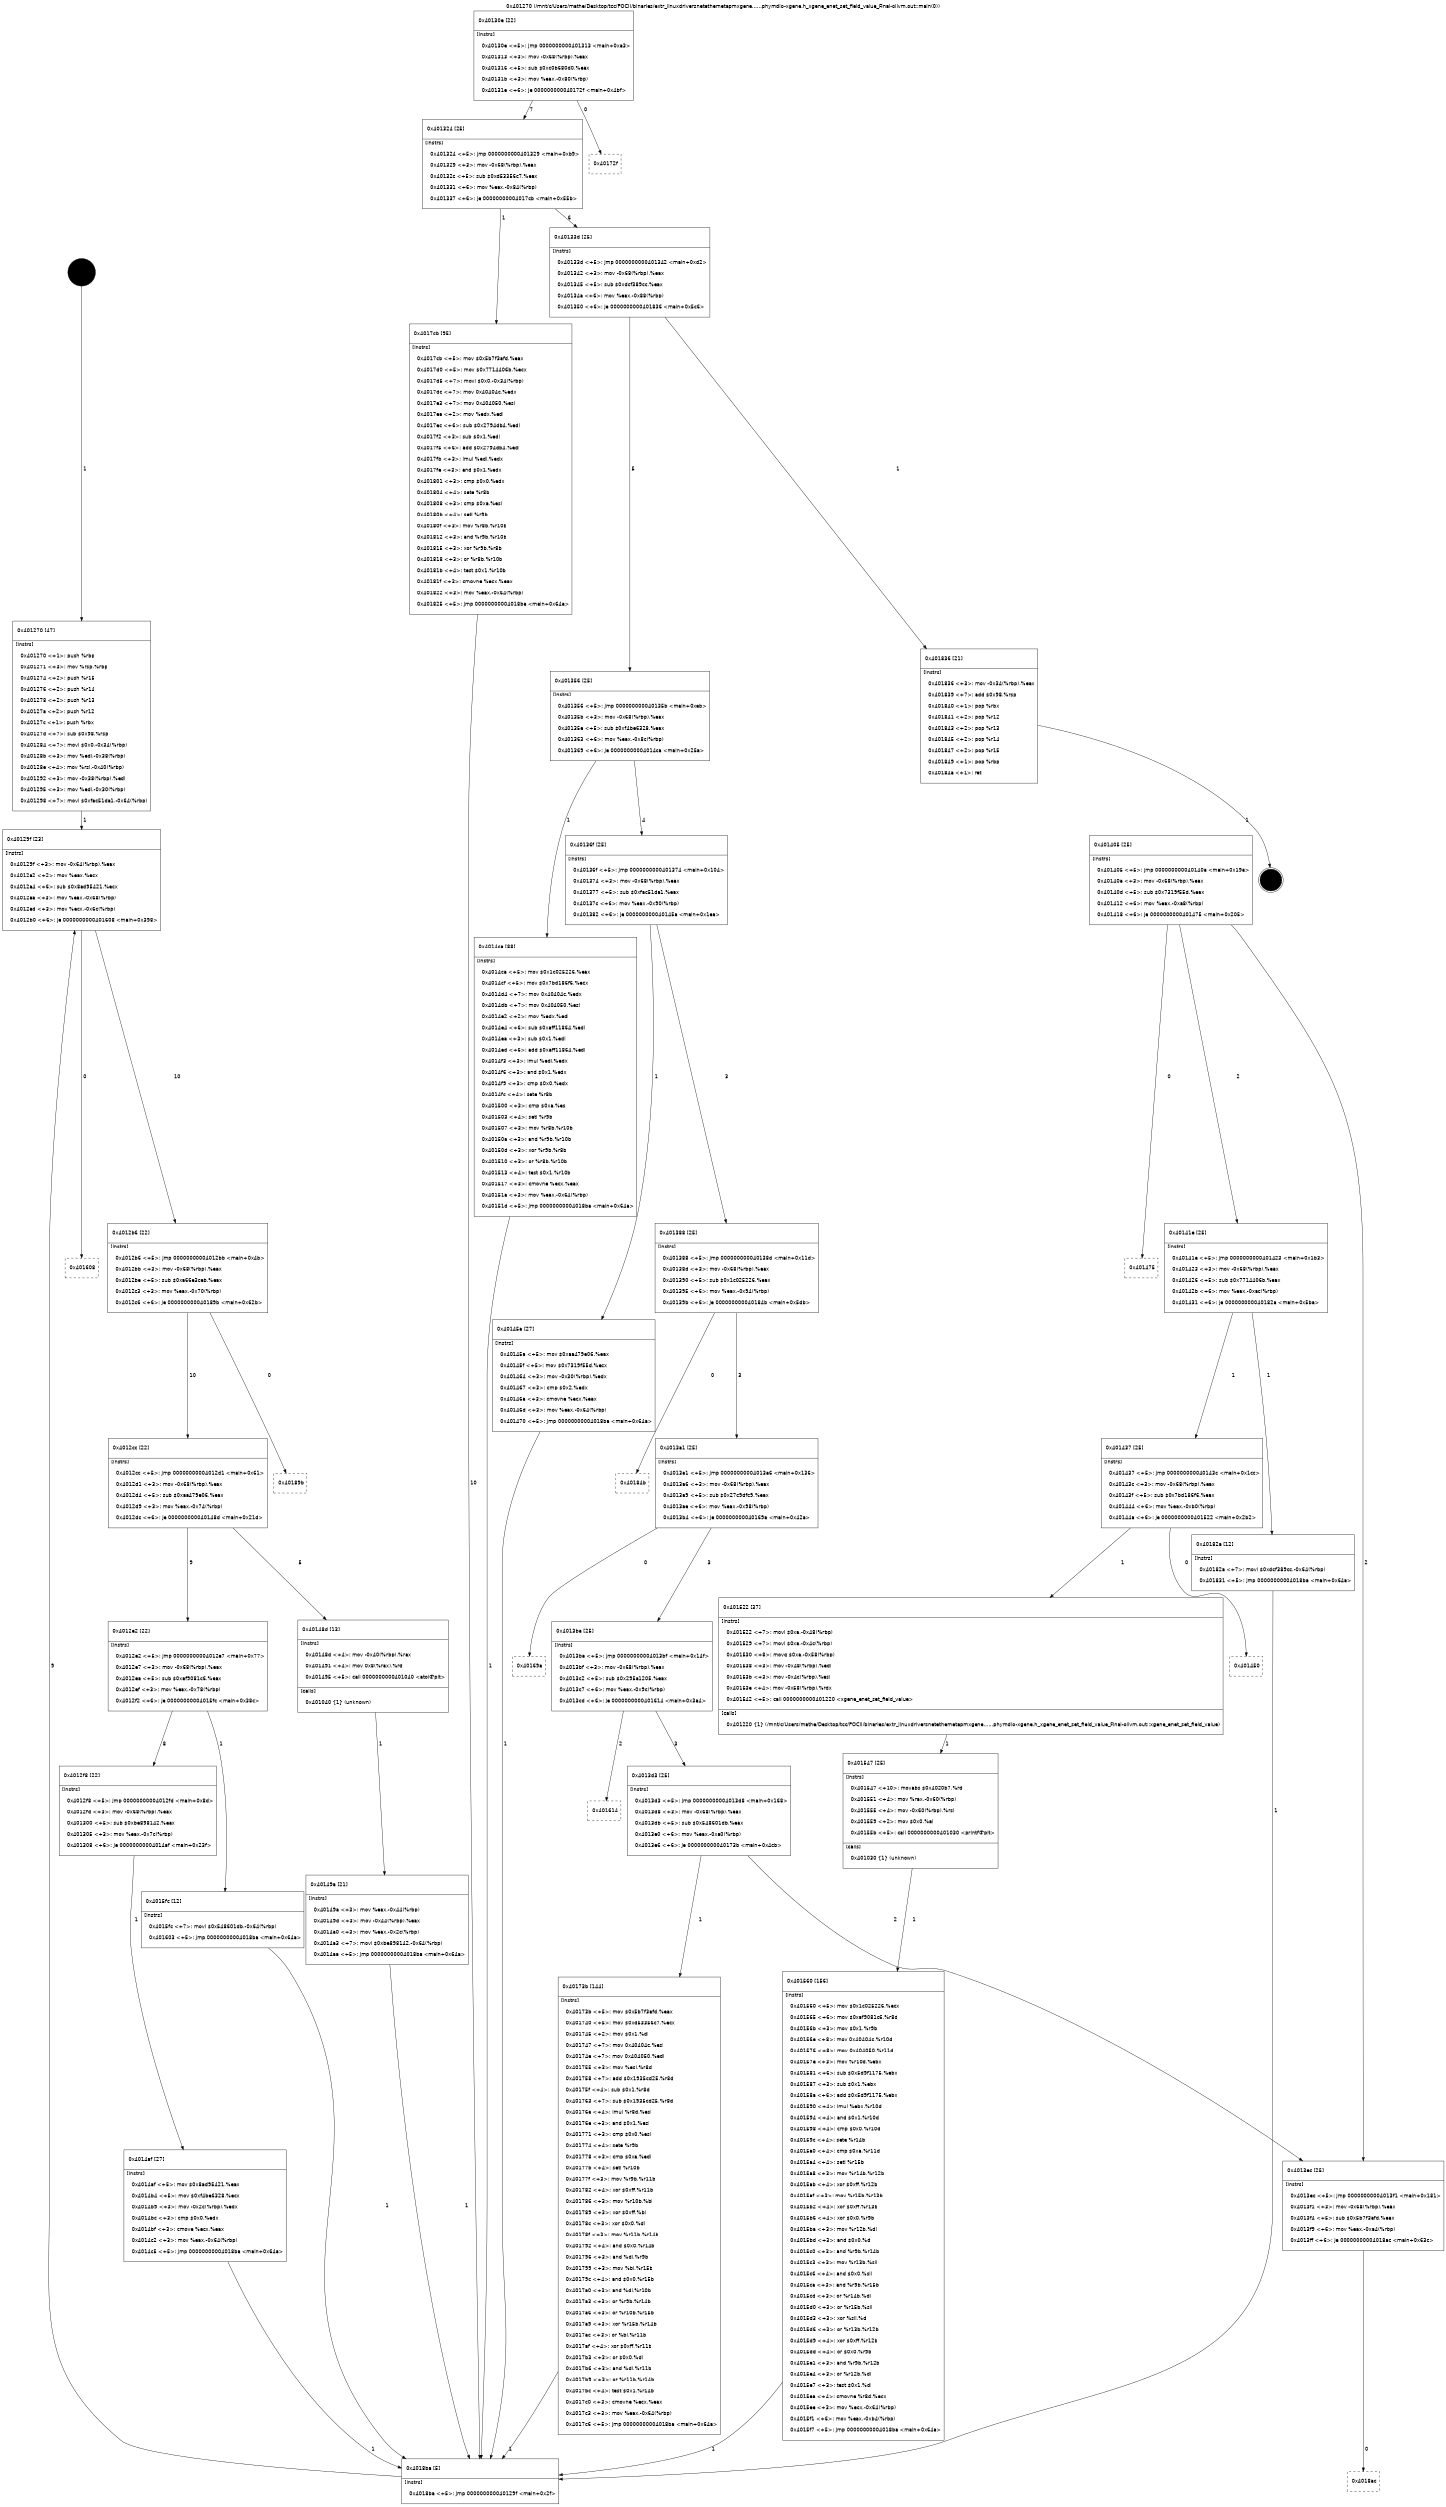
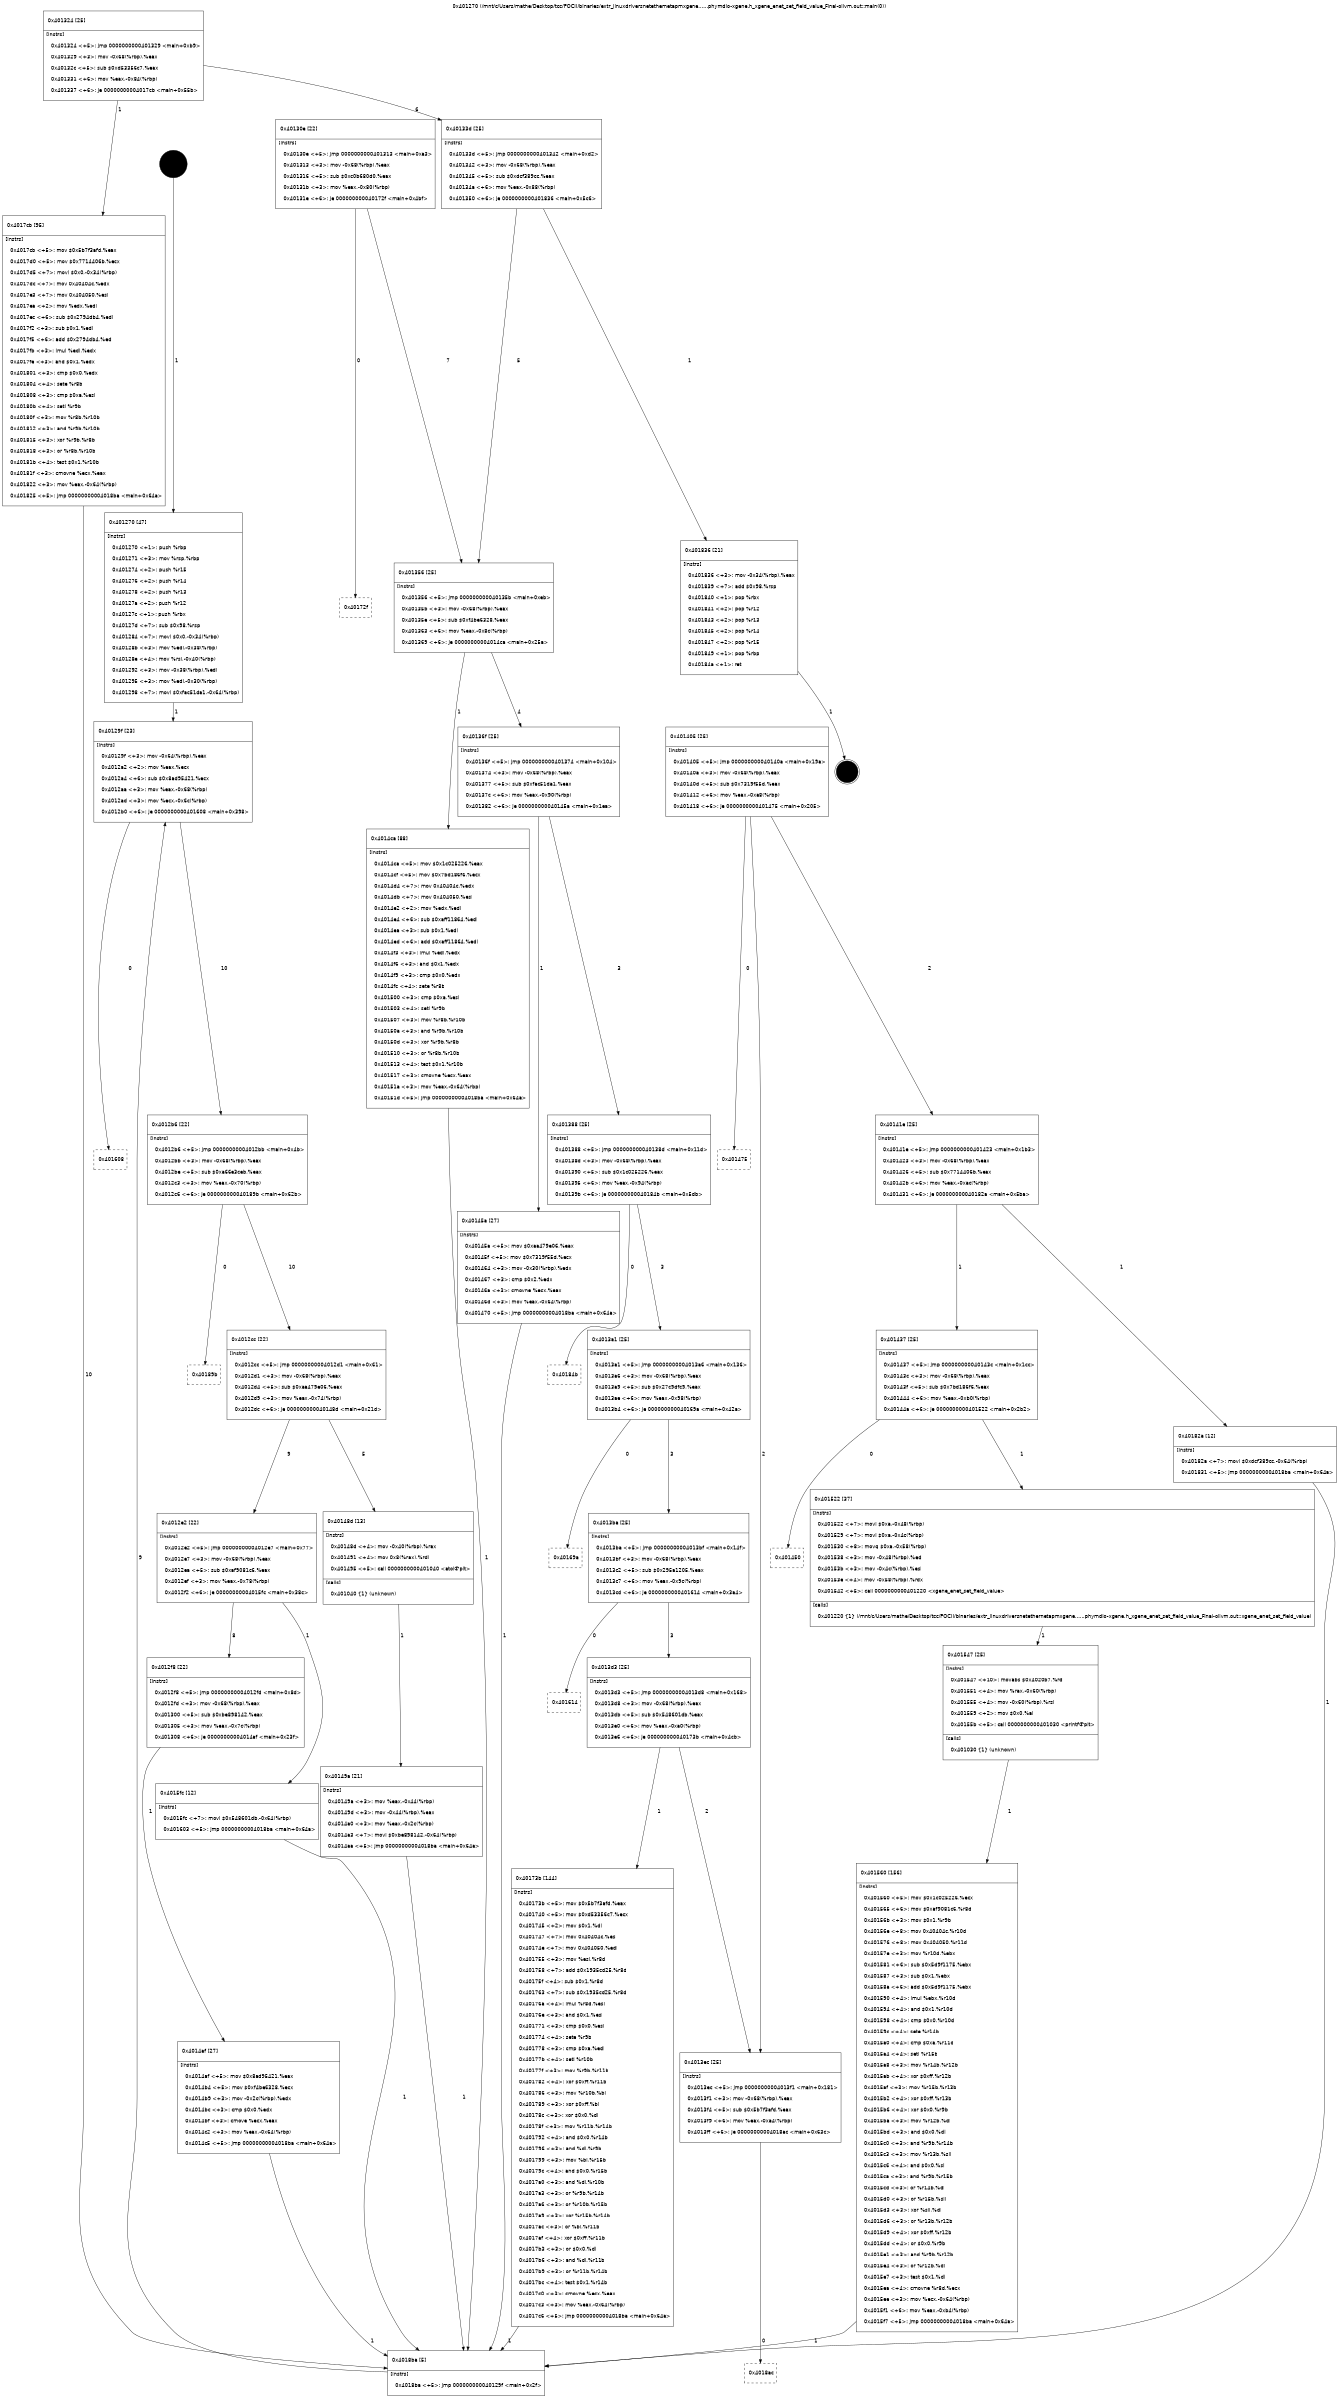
edge "0x40130e [22]" -> "0x401324 [25]": now "0x40130e [22]" -> "0x401356 [25]"
edge "0x4013ba [25]" -> "0x401614": label " 2" -> " 0"
